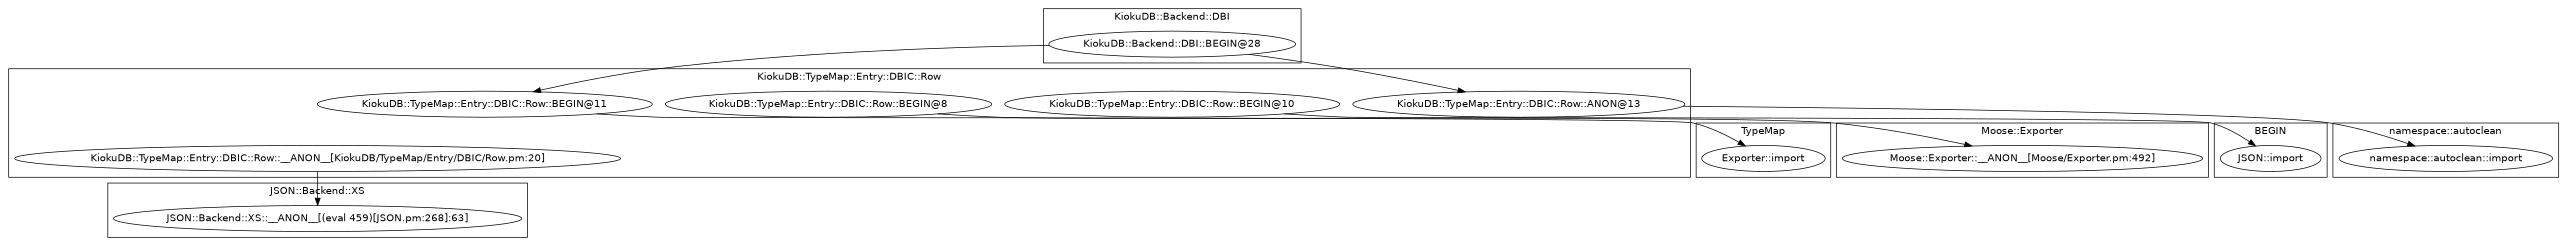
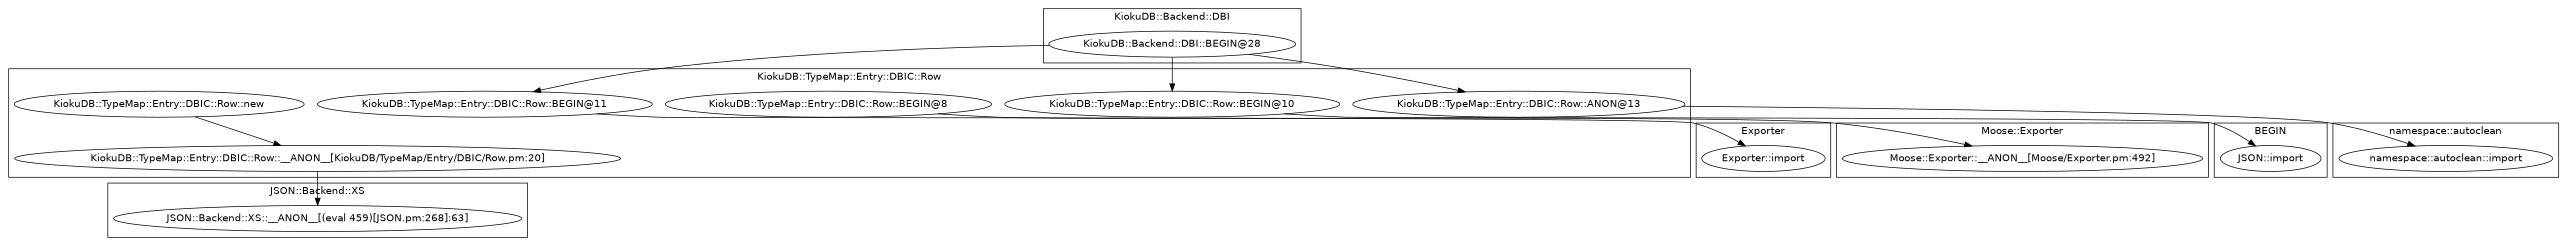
edge "KiokuDB::Backend::DBI::BEGIN@28" -> "KiokuDB::TypeMap::Entry::DBIC::Row::BEGIN@10": added
node "KiokuDB::TypeMap::Entry::DBIC::Row::new": added
cluster "TypeMap": label "TypeMap" -> "Exporter"
